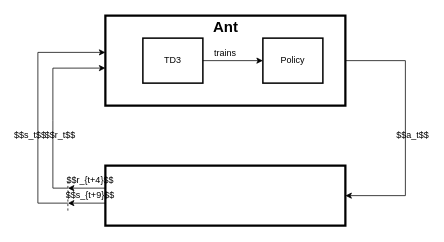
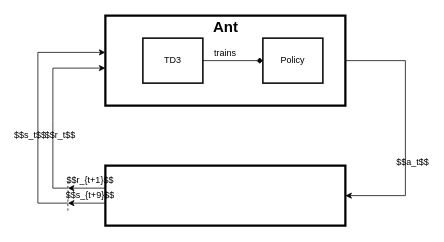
edge "TD3" -> "Policy": arrowhead classic -> diamond
node "$$a_t$$": moved (413, 135) -> (413, 162)
node "$$r_{t+4}$$": label "$$r_{t+4}$$" -> "$$r_{t+1}$$"
